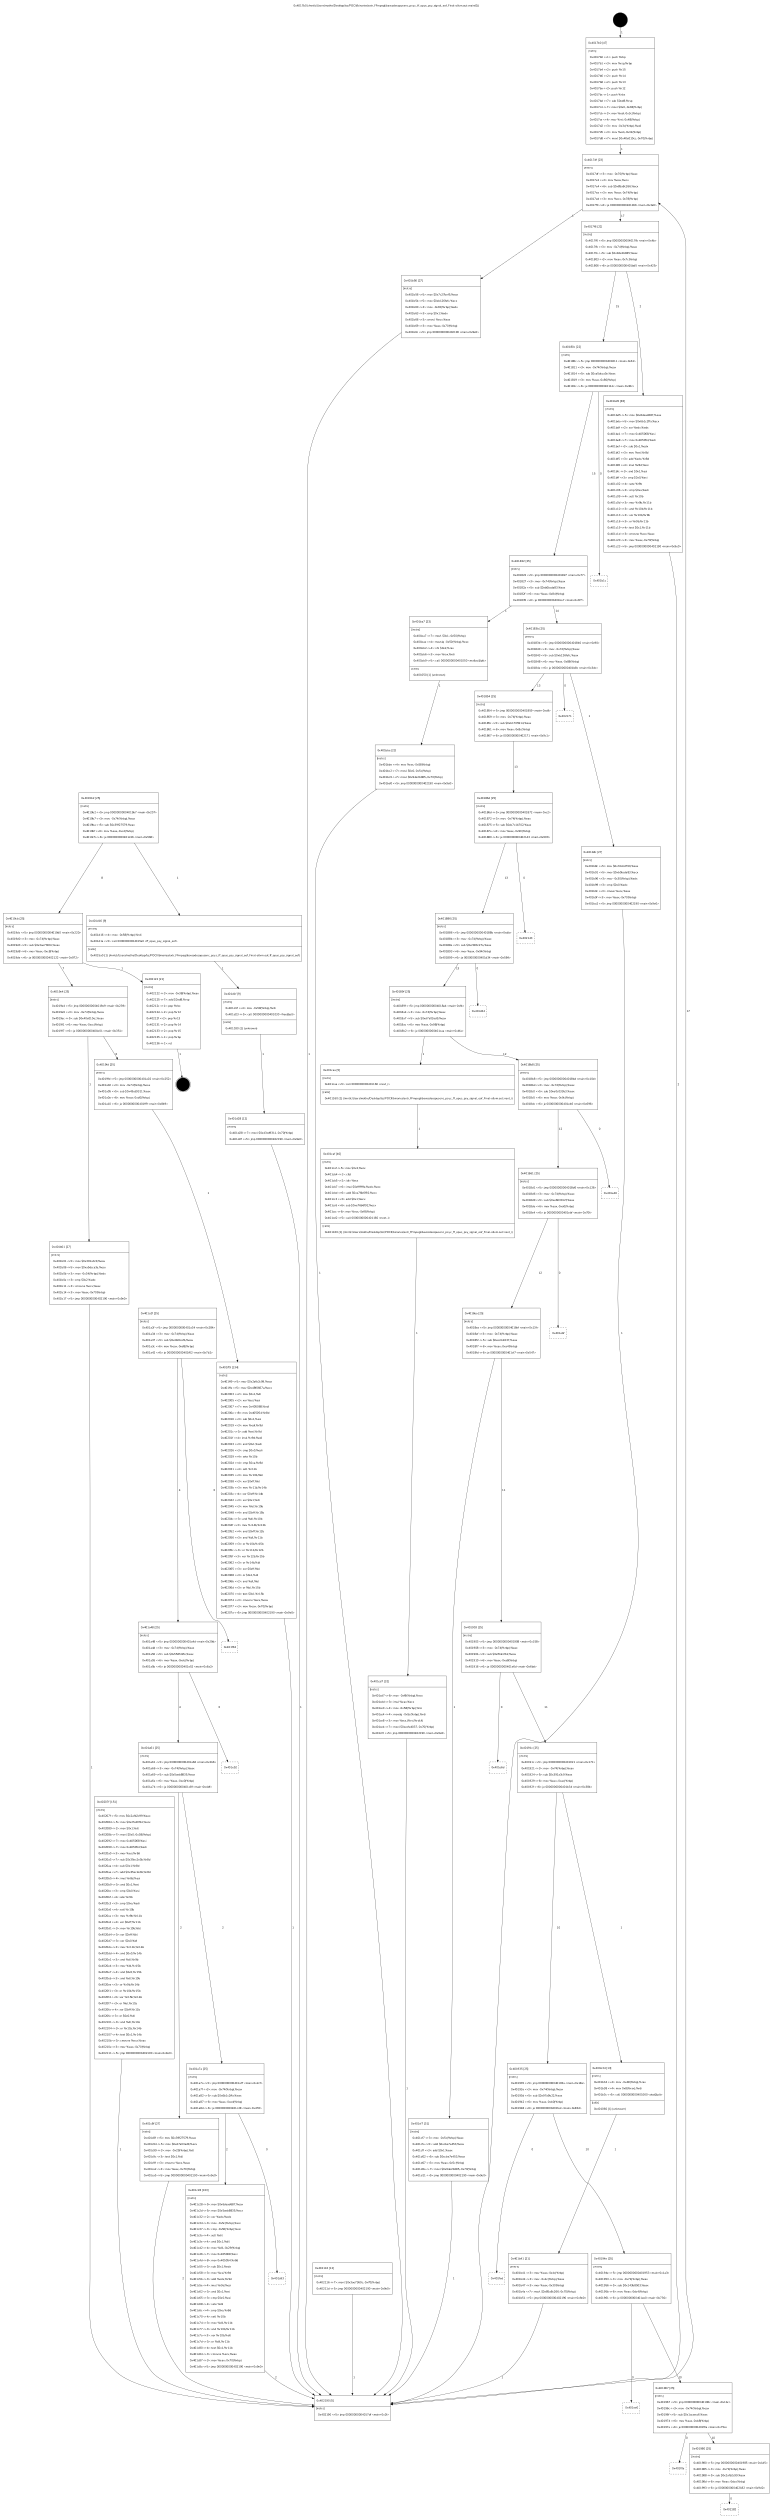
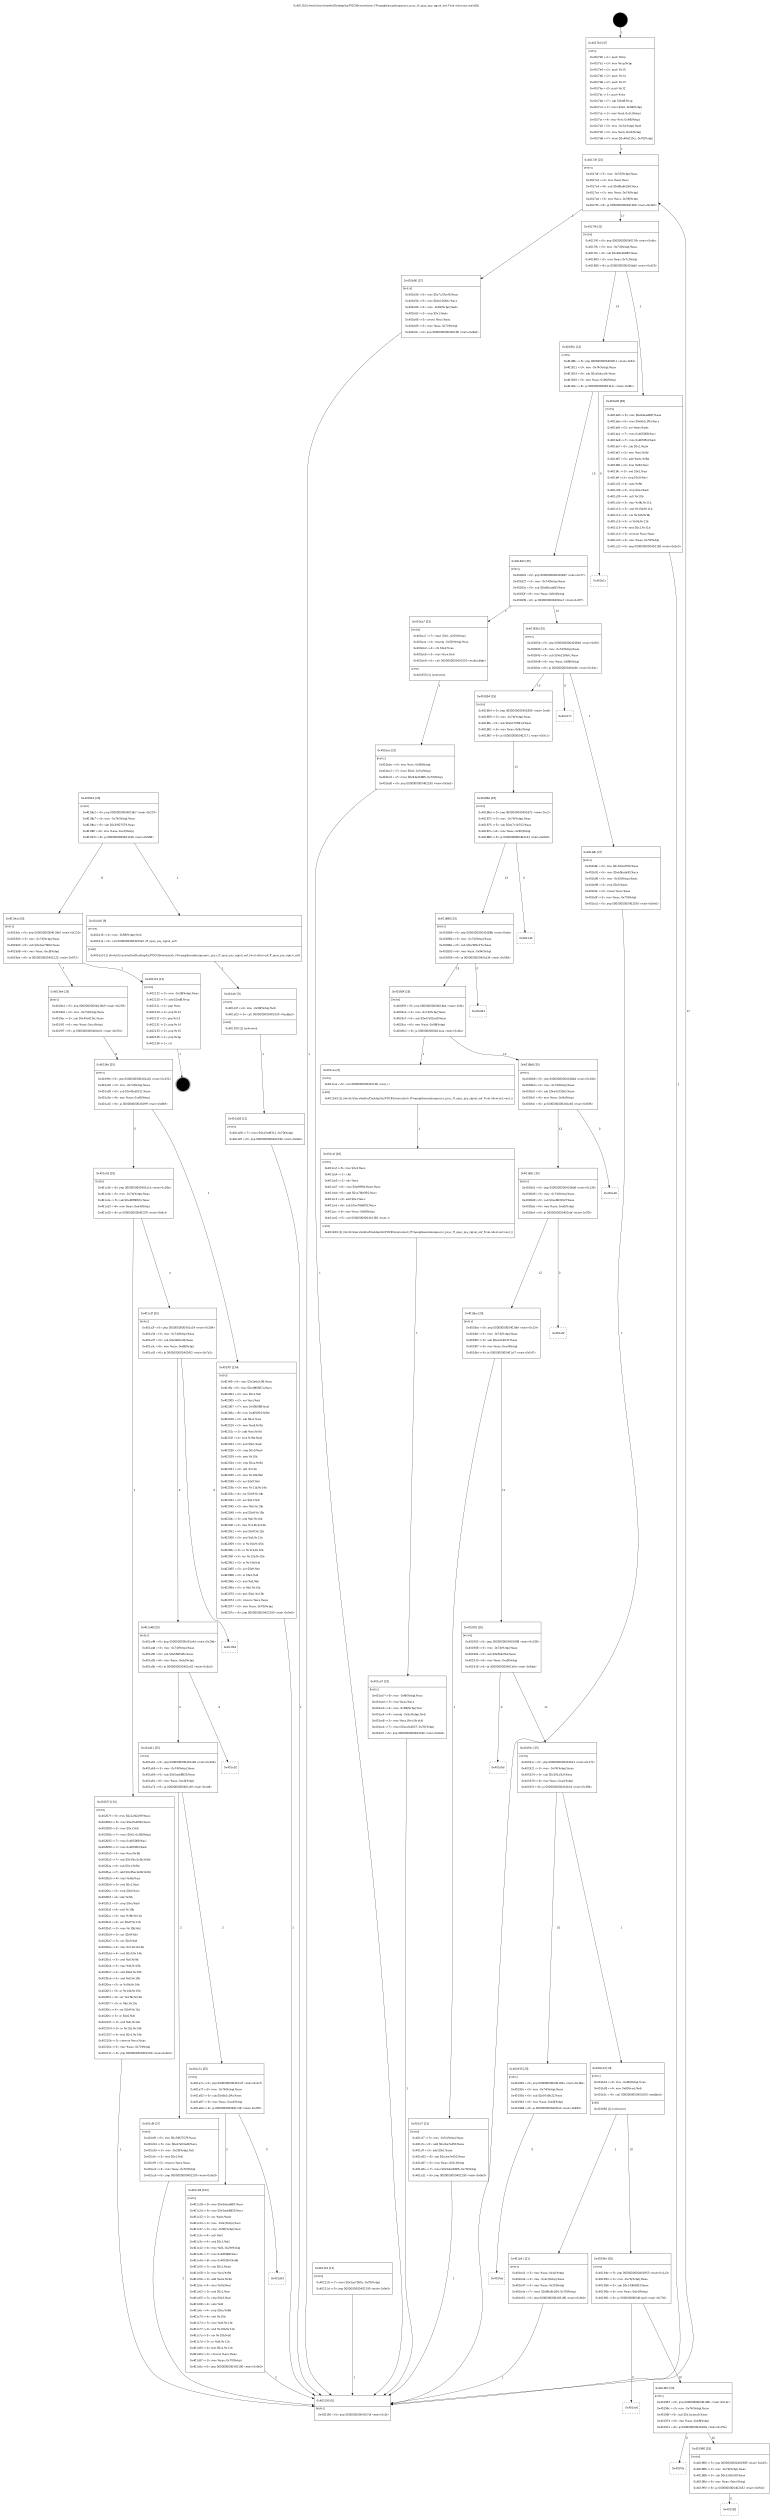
node "0x401a16 [25]": added
node "0x401b01 [27]": removed
edge "0x401935 [25]" -> "0x40194e [25]": now "0x401b34 [13]" -> "0x40194e [25]"
